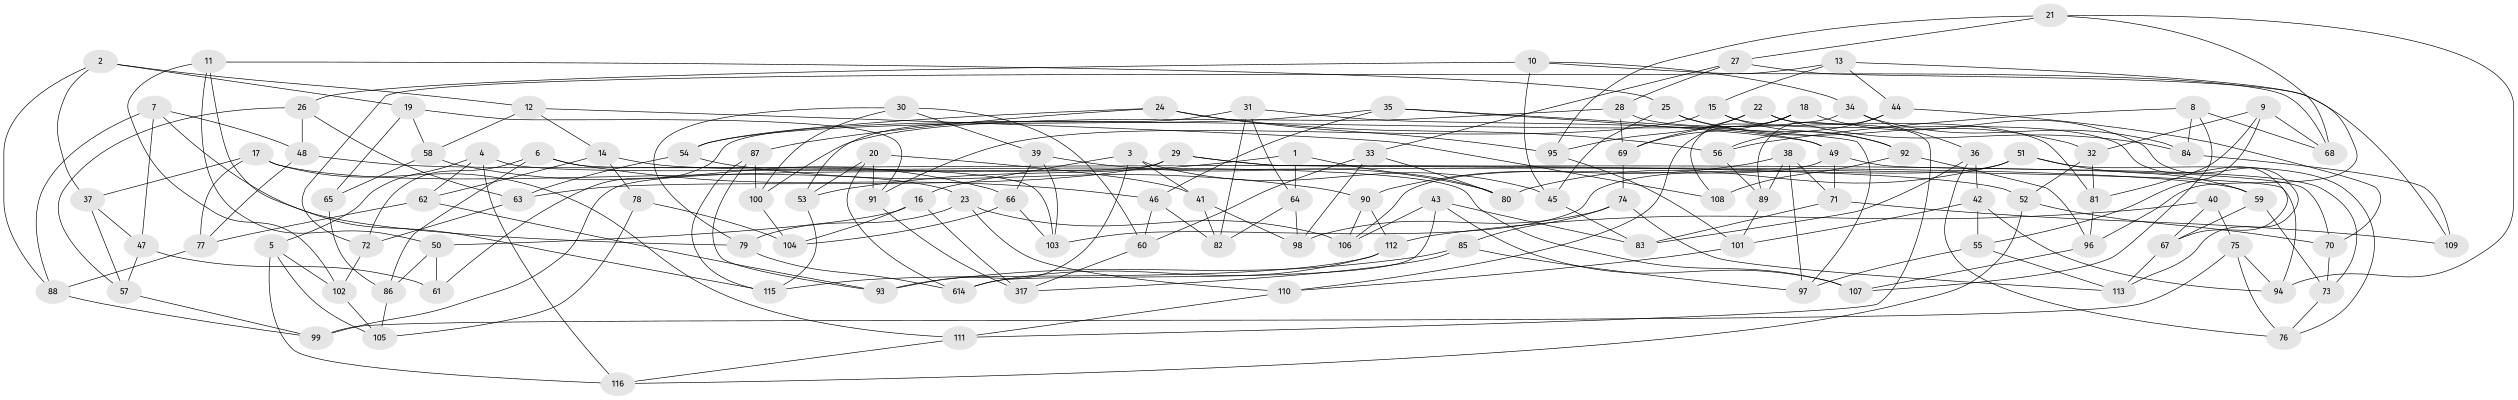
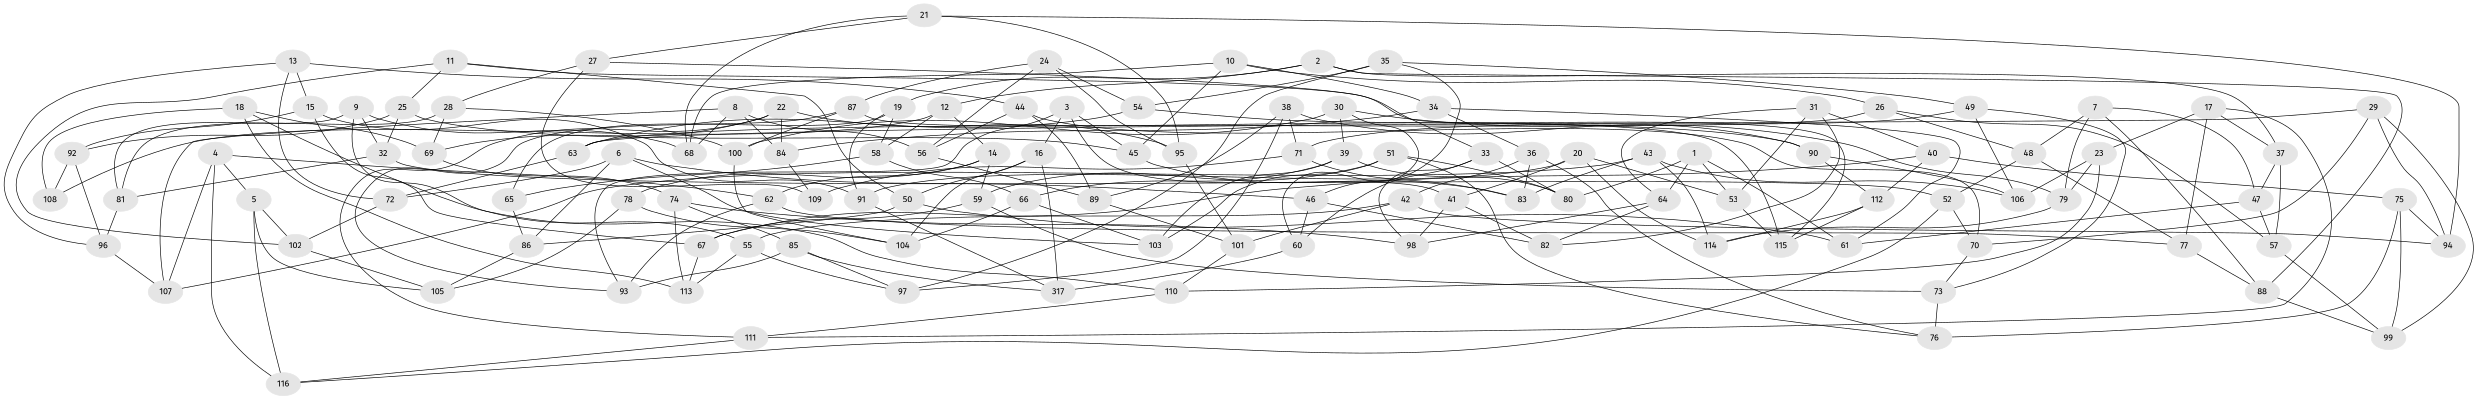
edge "31" -- "49": now "31" -- "40"
edge "1" -- "61": added
node "614": label "614" -> "114"
